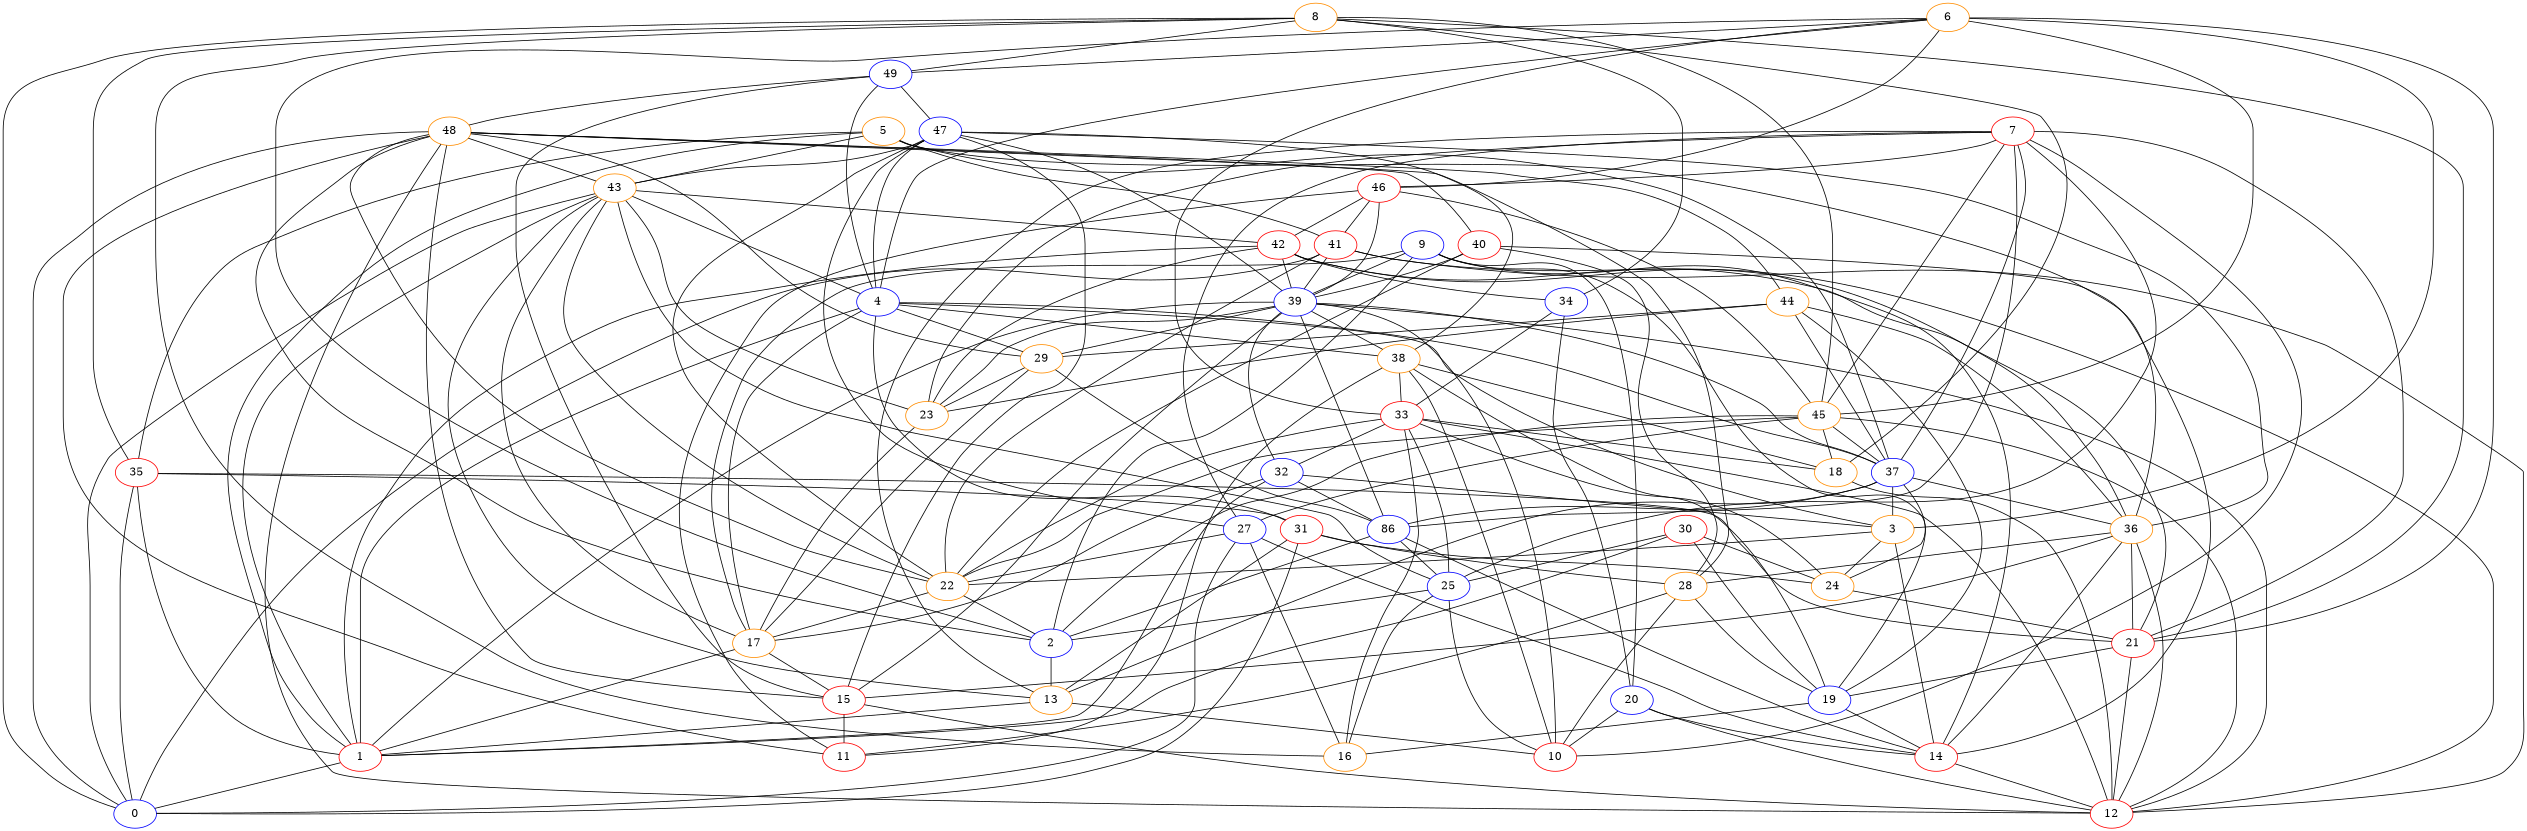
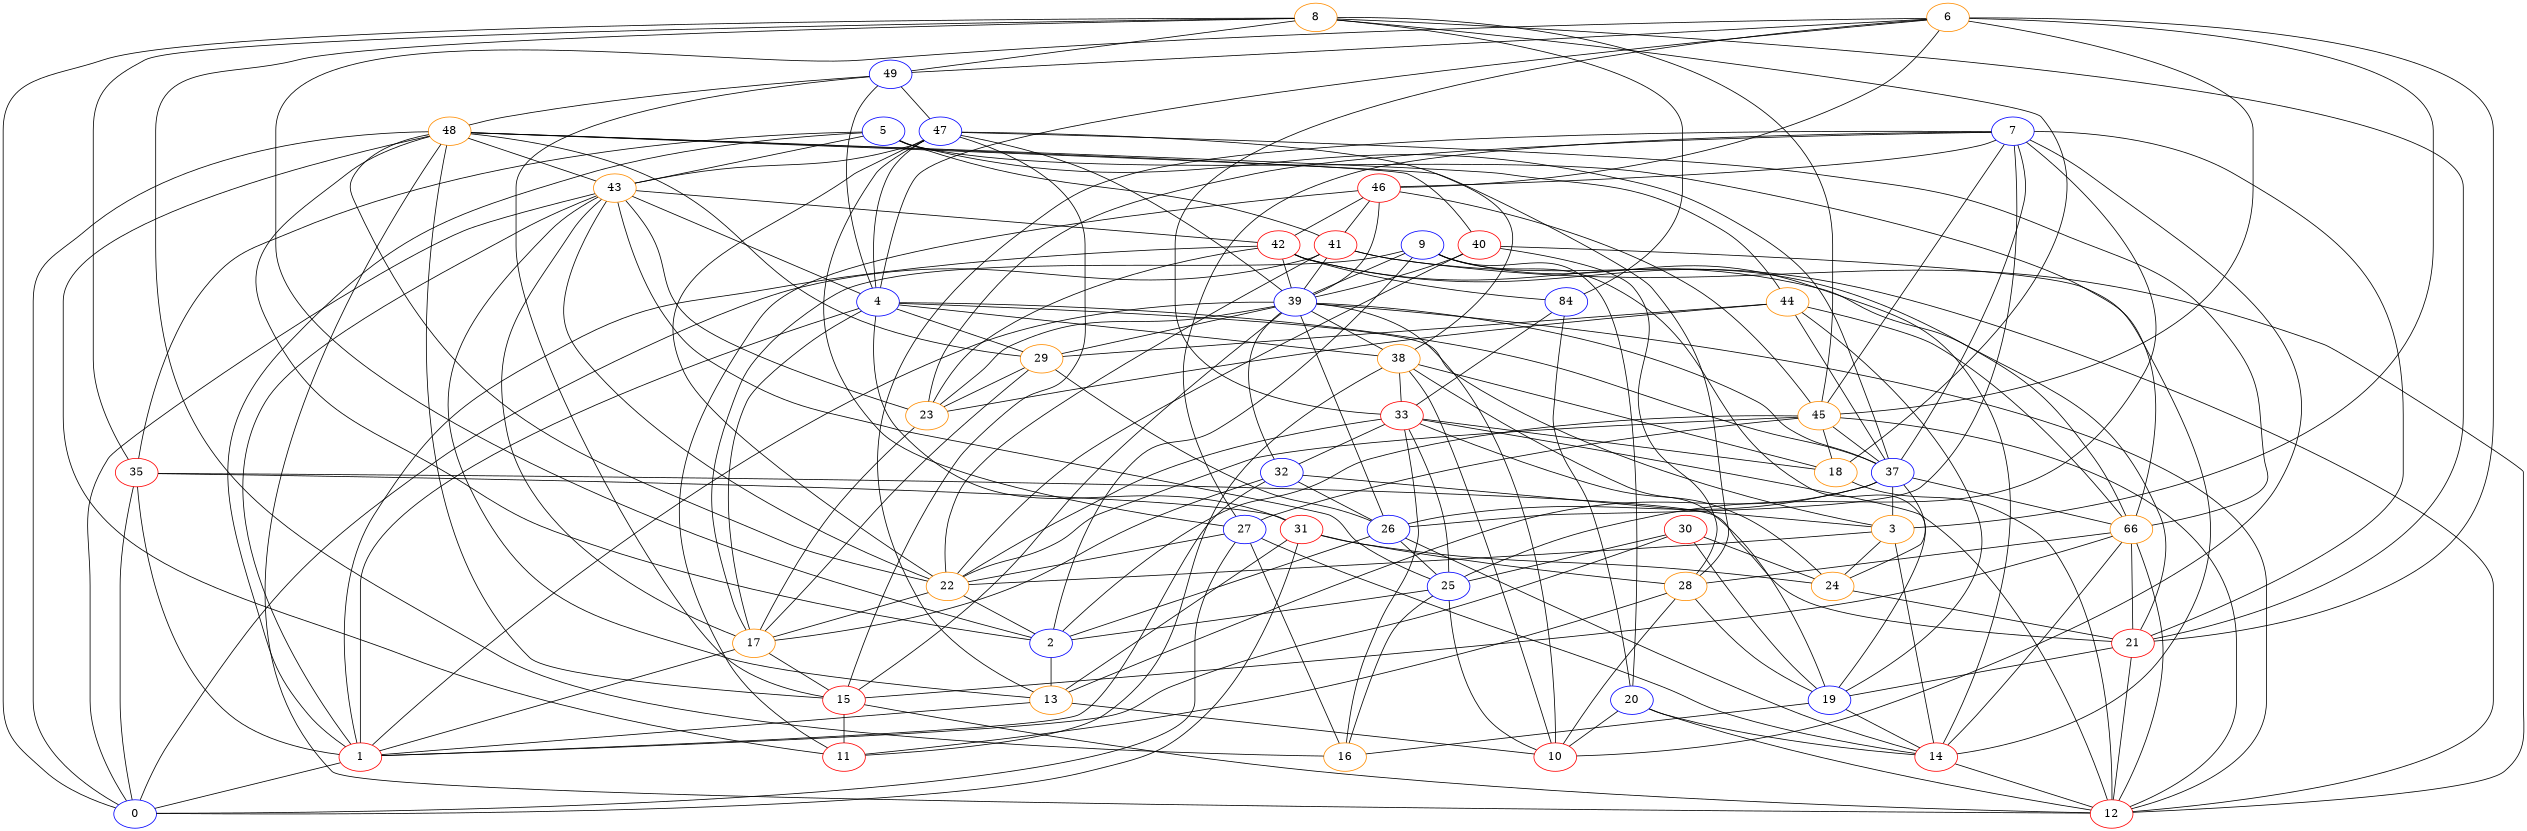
node "5": color darkorange -> blue
node "7": color red -> blue
node "34": label "34" -> "84"
node "86": label "86" -> "26"
node "36": label "36" -> "66"
